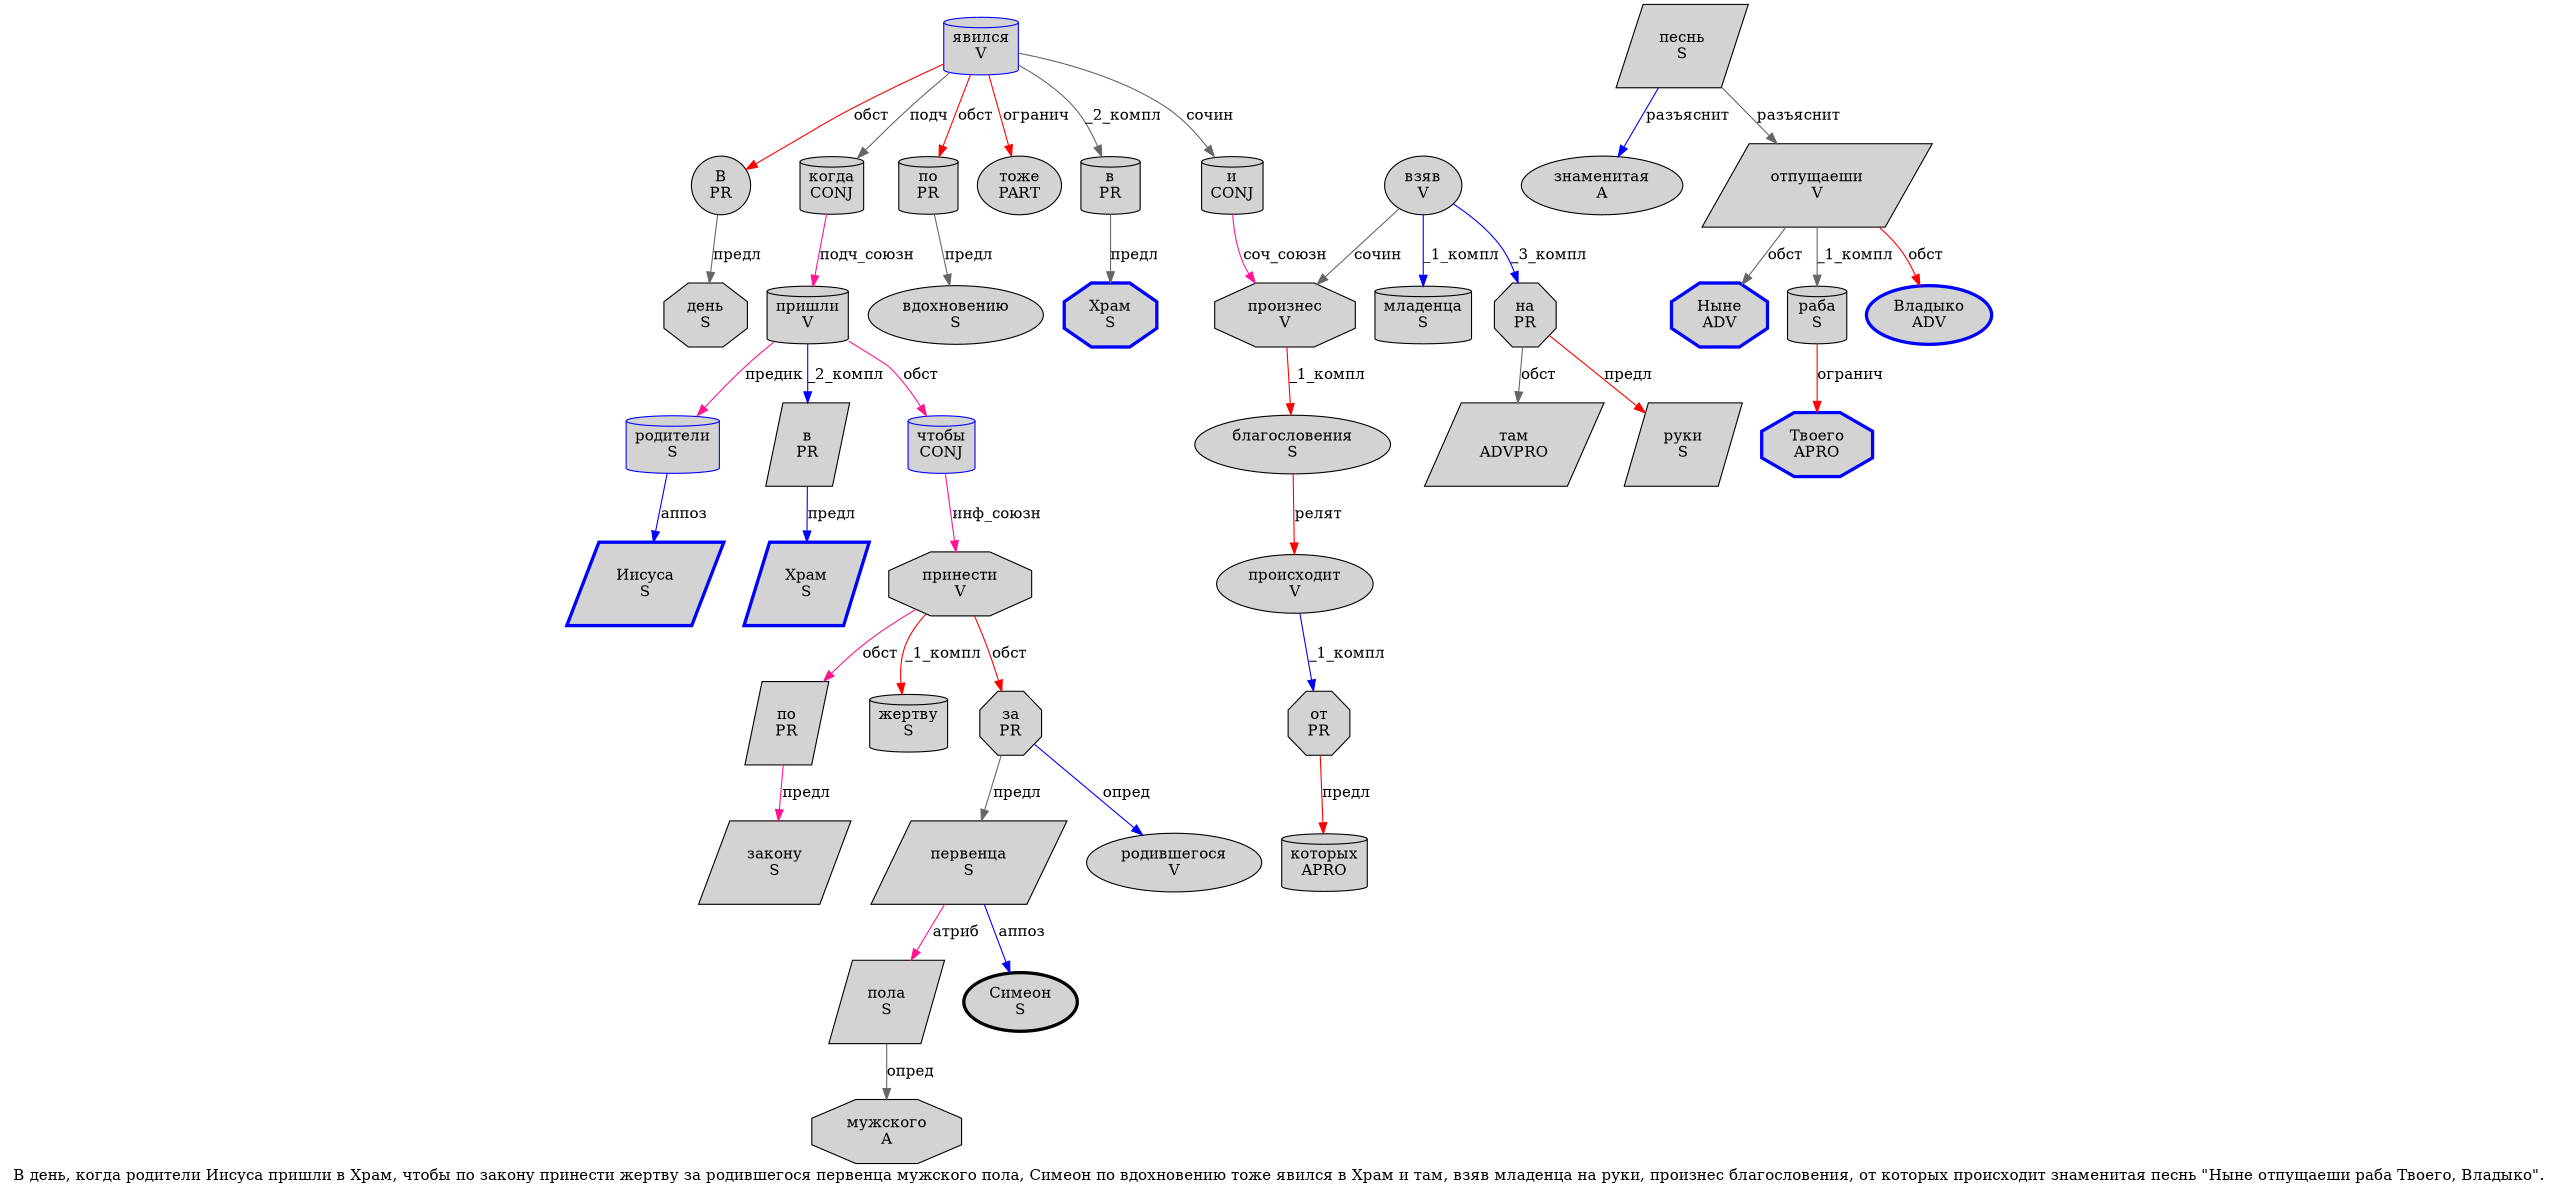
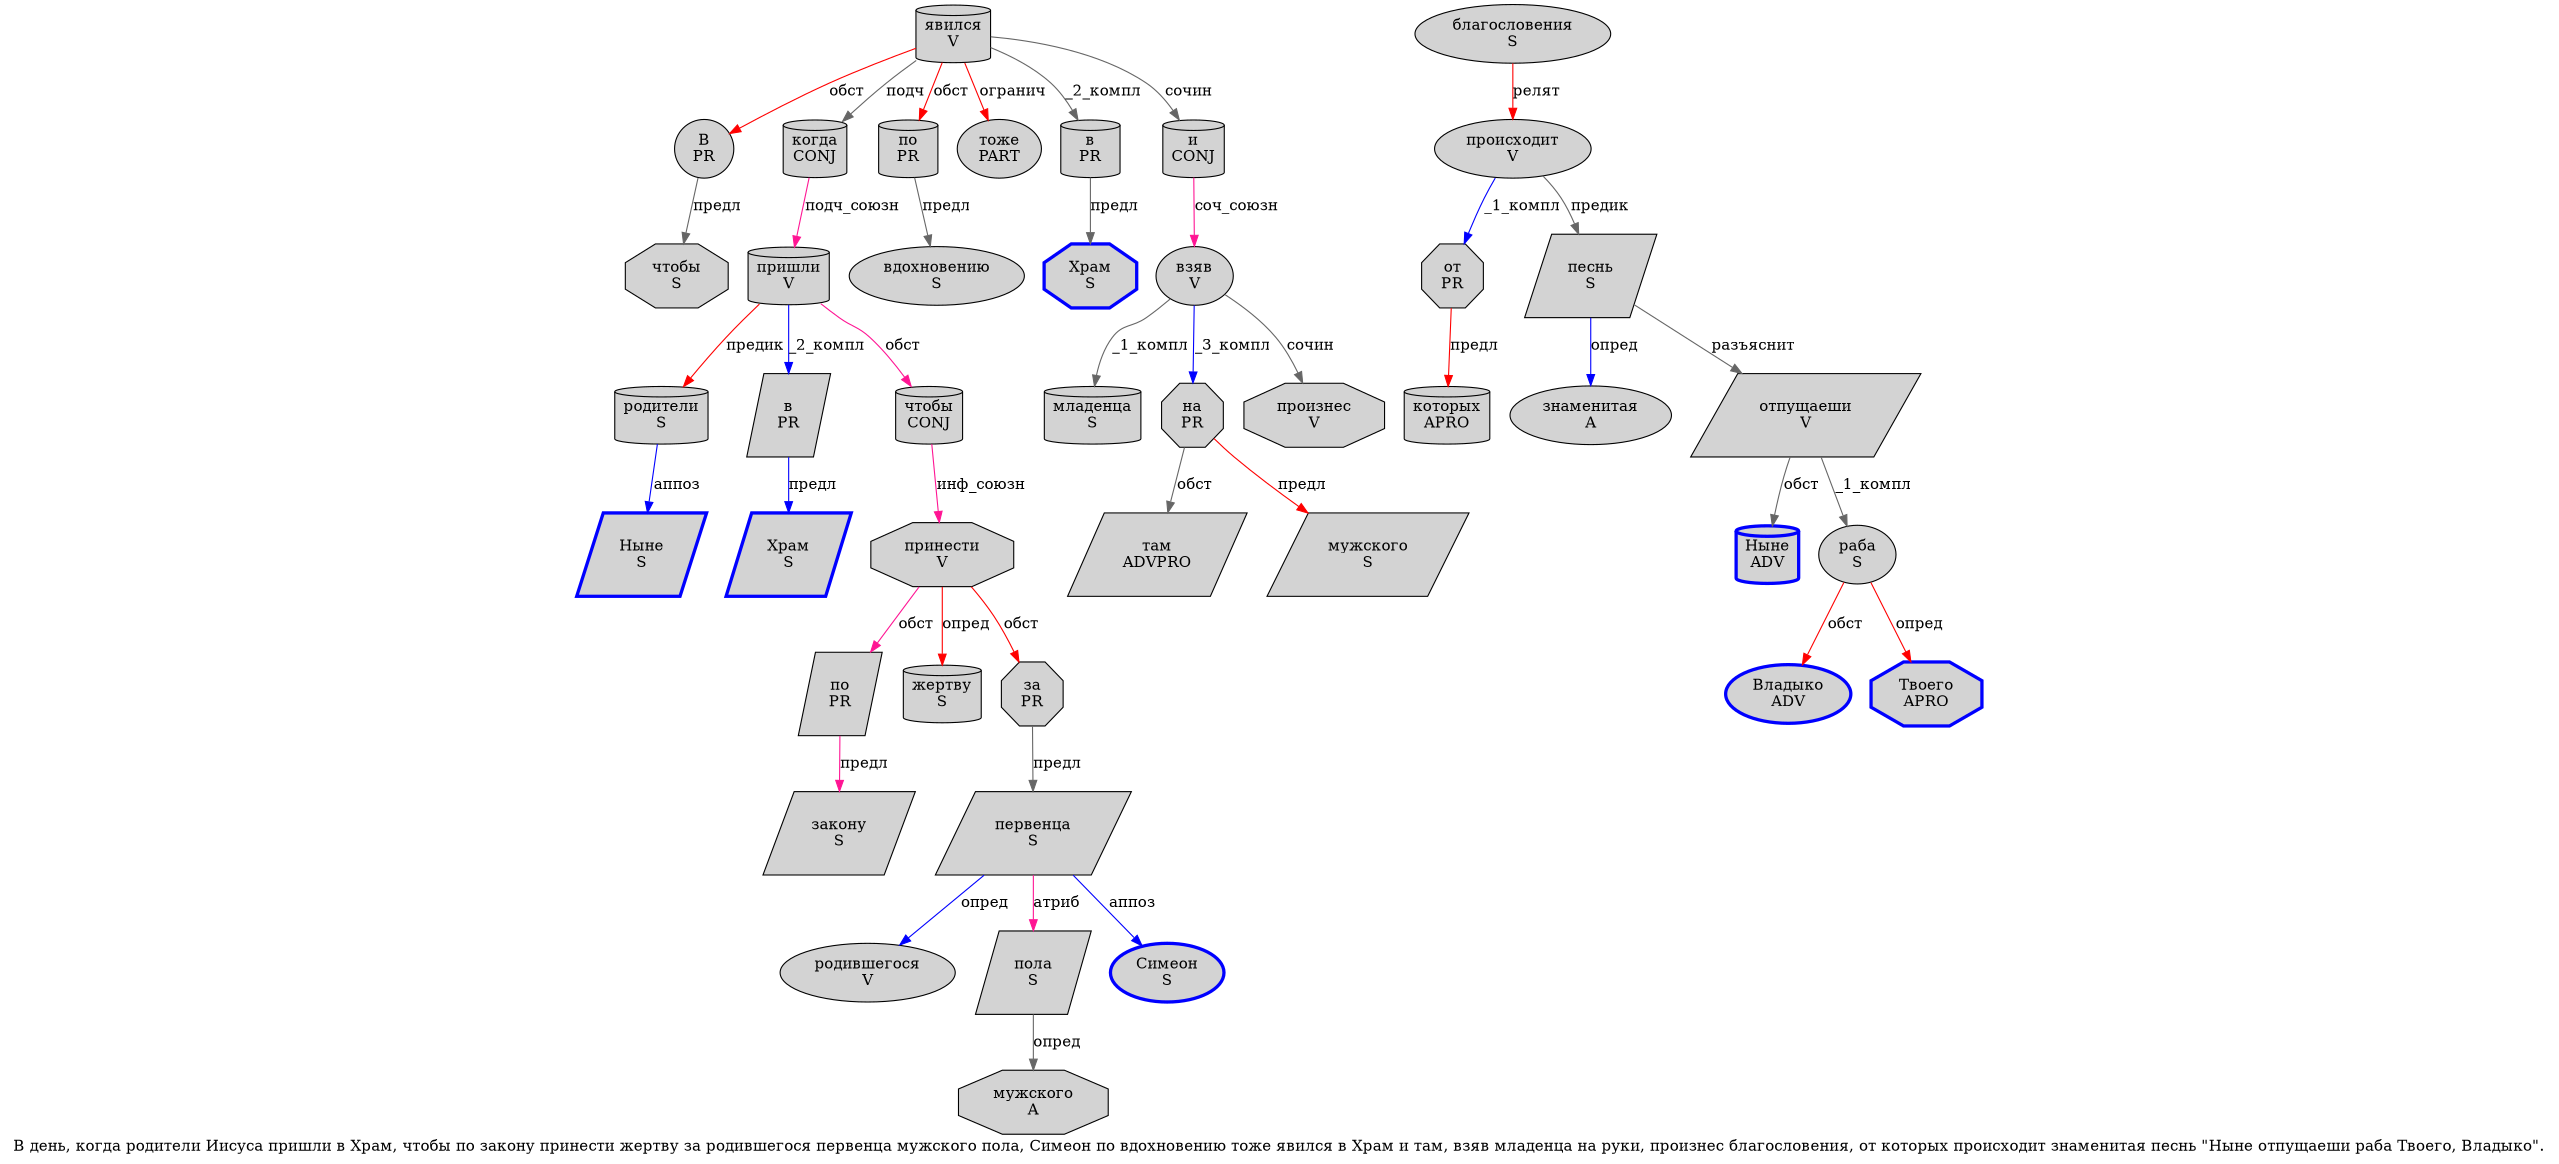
node "явился V": color blue -> black
edge "песнь S" -> "знаменитая A": label "разъяснит" -> "опред"
edge "происходит V" -> "песнь S": added, label "предик"
edge "и CONJ" -> "произнес V": now "и CONJ" -> "взяв V"
edge "взяв V" -> "младенца S": color blue -> gray40
edge "отпущаеши V" -> "Владыко ADV": now "раба S" -> "Владыко ADV"
node "день S": label "день S" -> "чтобы S"
node "Ныне ADV": shape octagon -> cylinder
node "раба S": shape cylinder -> ellipse
edge "пришли V" -> "родители S": color deeppink -> red
edge "произнес V" -> "благословения S": removed, label "_1_компл"
edge "раба S" -> "Твоего APRO": label "огранич" -> "опред"
node "родители S": color blue -> black
node "чтобы CONJ": color blue -> black
node "руки S": label "руки S" -> "мужского S"
node "Иисуса S": label "Иисуса S" -> "Ныне S"
edge "принести V" -> "жертву S": label "_1_компл" -> "опред"
edge "за PR" -> "родившегося V": now "первенца S" -> "родившегося V"
node "Симеон S": color black -> blue
